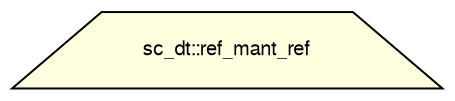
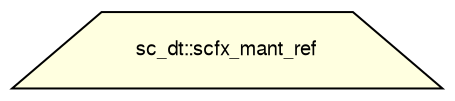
node "sc_dt::ref_mant_ref": label "sc_dt::ref_mant_ref" -> "sc_dt::scfx_mant_ref"
